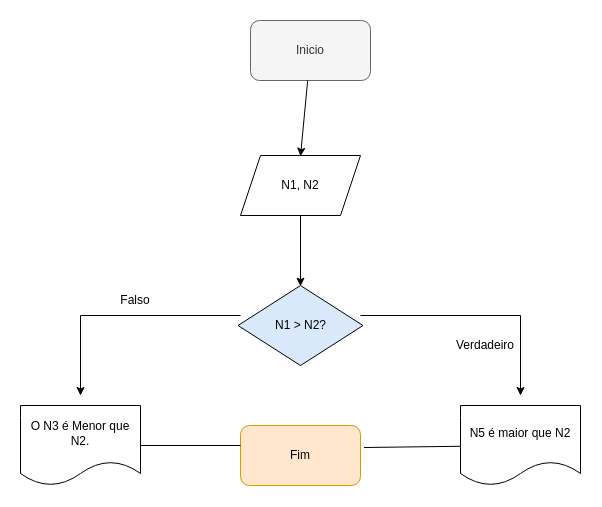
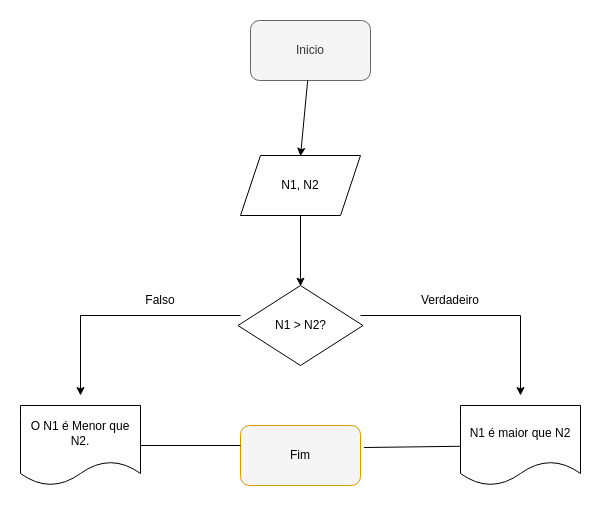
node "Falso": moved (136, 301) -> (161, 301)
node "N1 > N2?": fillcolor #dae8fc -> #ffffff
node "Verdadeiro": moved (486, 346) -> (451, 301)
node "O N3 é Menor que N2.": label "O N3 é Menor que N2." -> "O N1 é Menor que N2."
node "N5 é maior que N2": label "N5 é maior que N2" -> "N1 é maior que N2"
node "Fim": fillcolor #ffe6cc -> #f5f5f5
